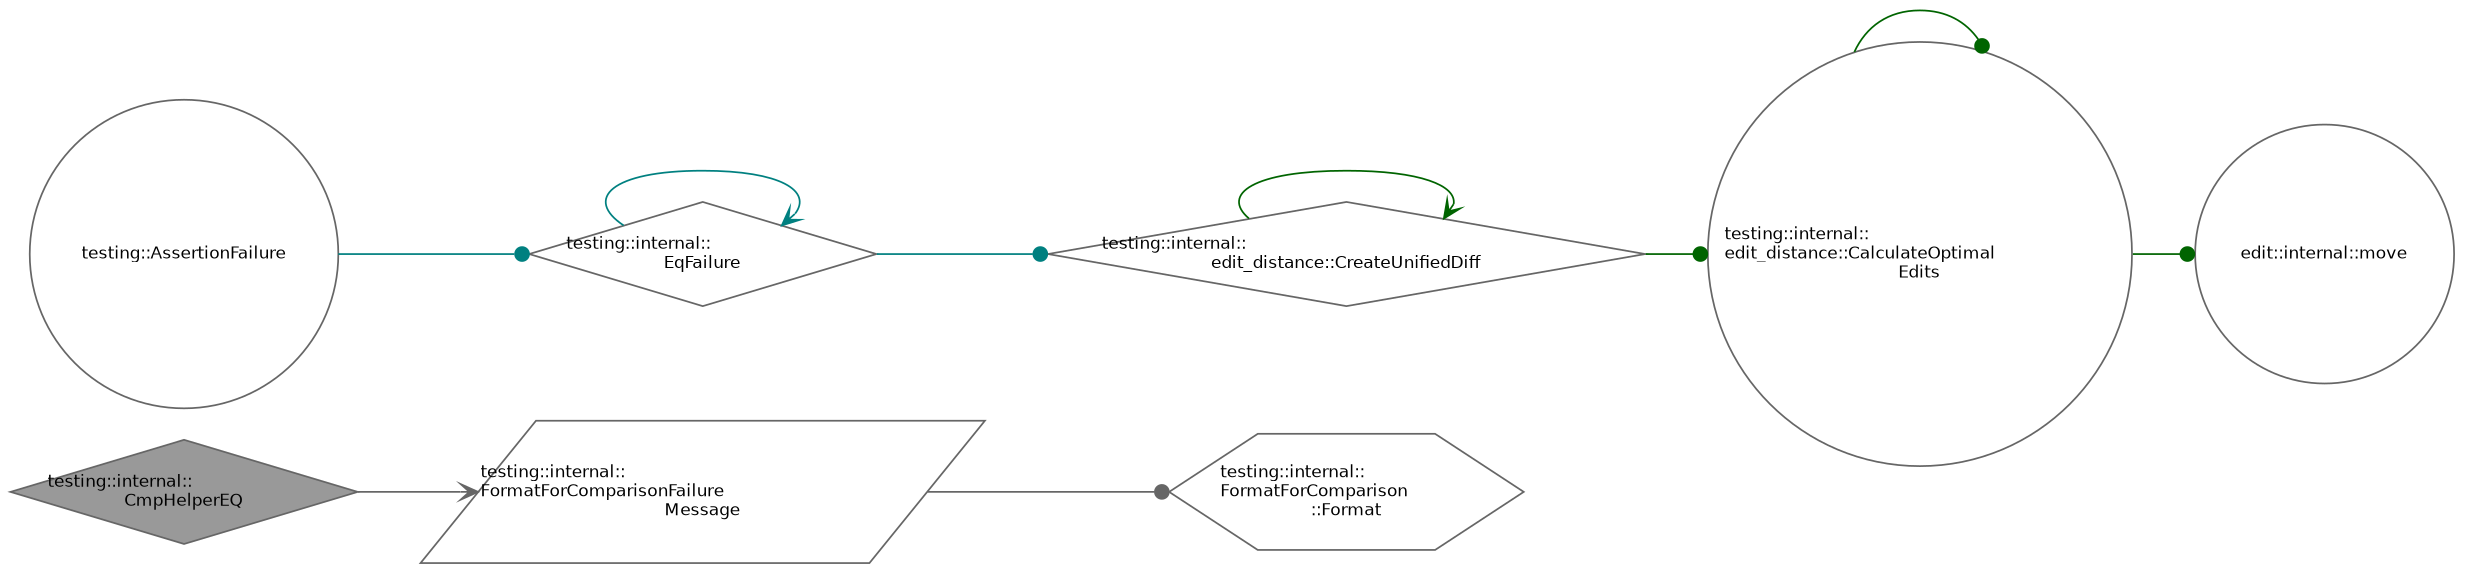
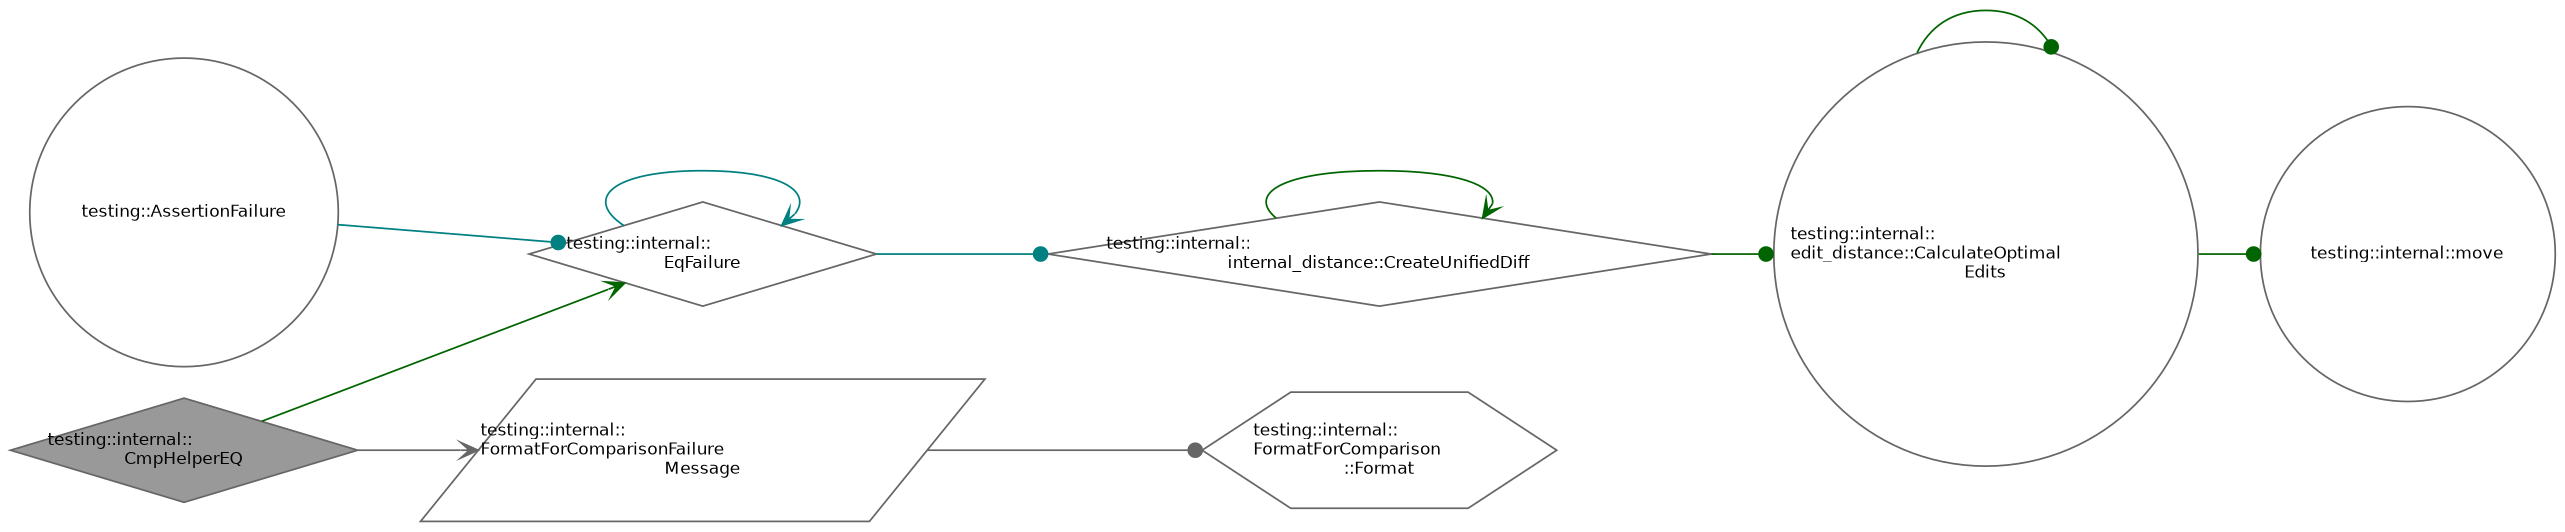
node "testing::internal:: edit_distance::CreateUnifiedDiff": label "testing::internal:: edit_distance::CreateUnifiedDiff" -> "testing::internal:: internal_distance::CreateUnifiedDiff"
node "edit::internal::move": label "edit::internal::move" -> "testing::internal::move"
edge "testing::internal:: CmpHelperEQ" -> "testing::internal:: EqFailure": added
